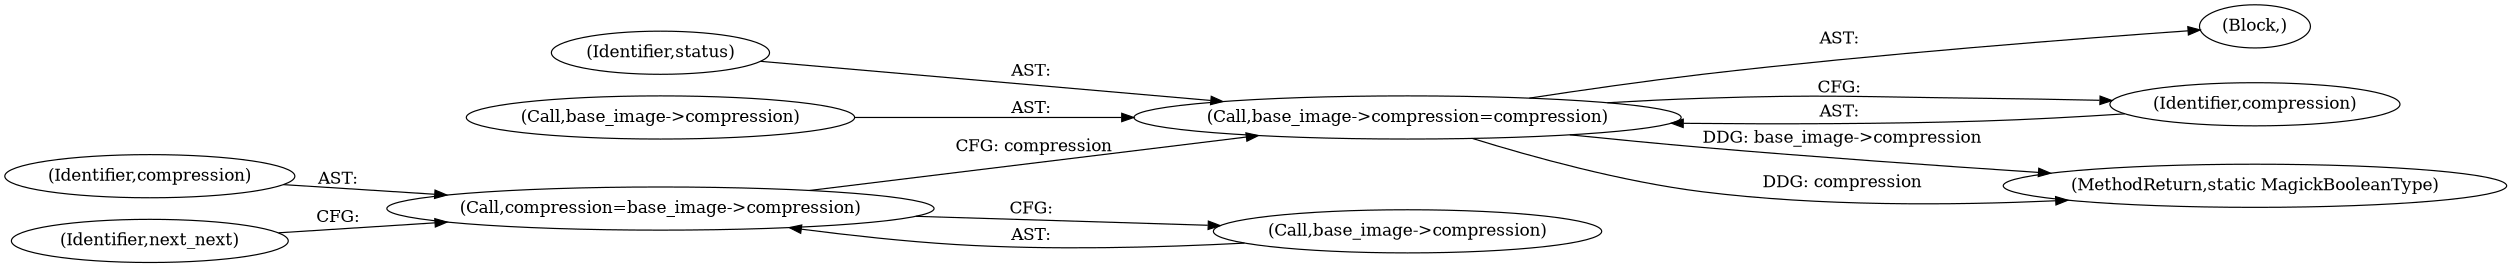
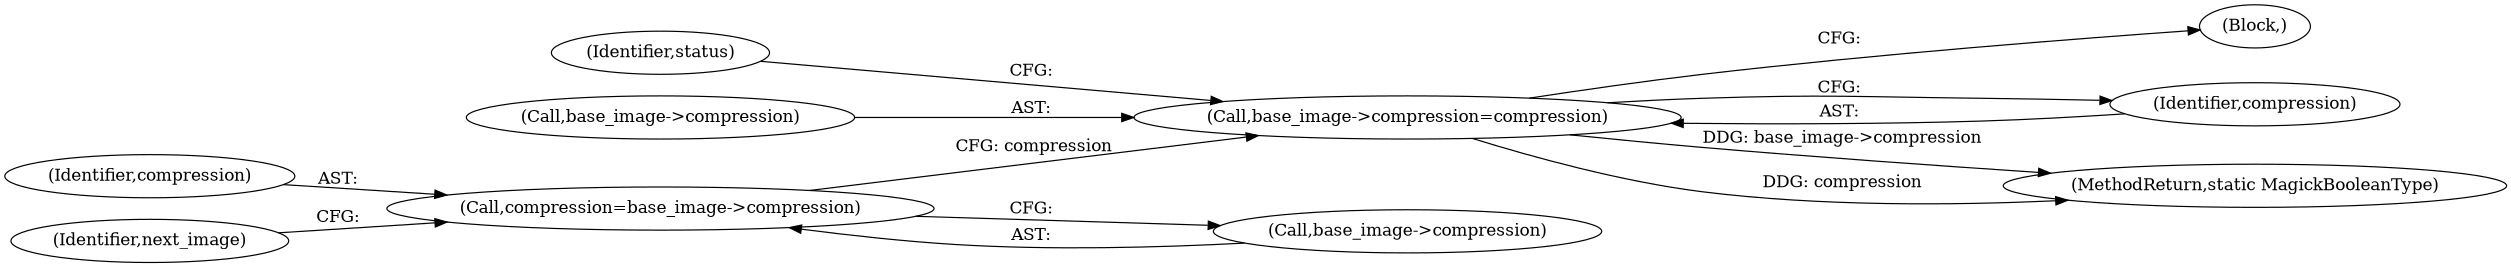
edge "(Call,base_image->compression=compression)" -> "(Block,)": label "AST: " -> "CFG: "
edge "(Identifier,status)" -> "(Call,base_image->compression=compression)": label "AST: " -> "CFG: "
node "(Identifier,next_next)": label "(Identifier,next_next)" -> "(Identifier,next_image)"
